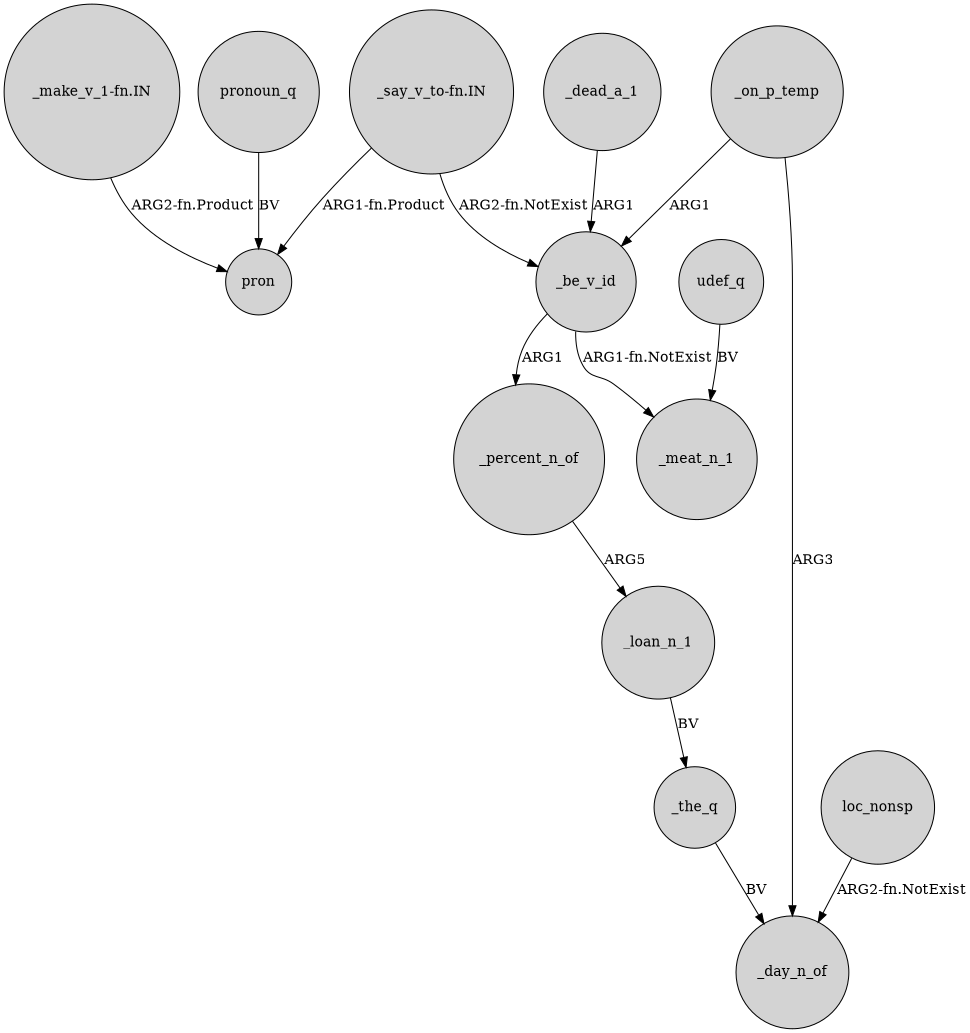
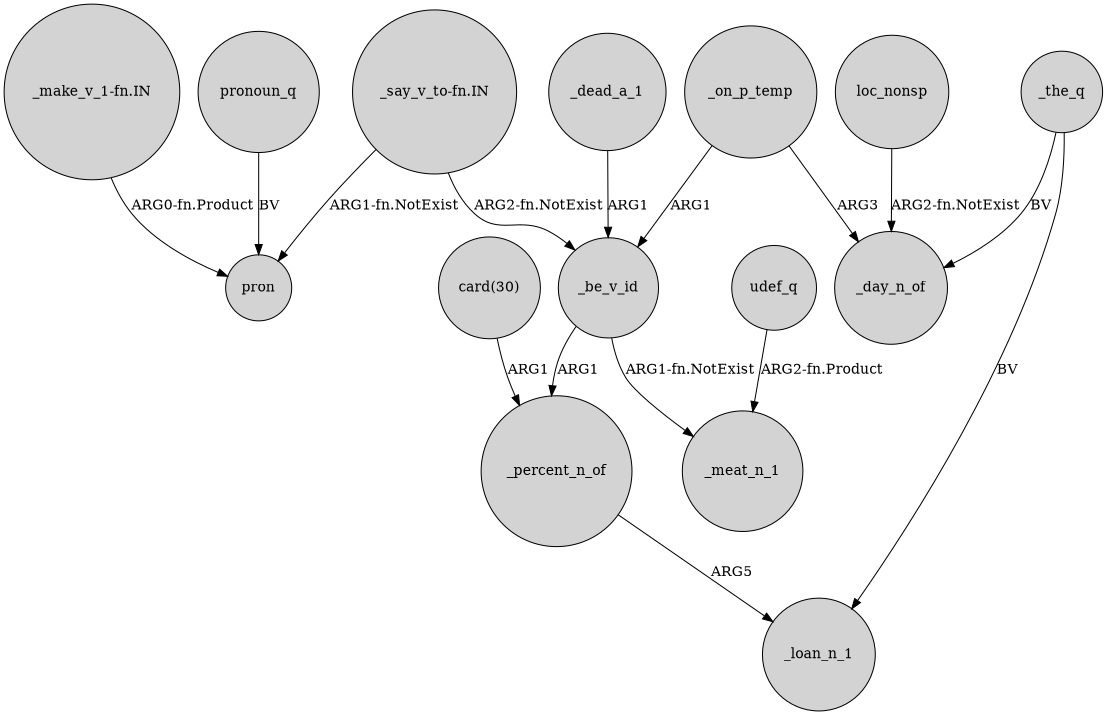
edge "_make_v_1-fn.IN" -> "pron": label "ARG2-fn.Product" -> "ARG0-fn.Product"
edge "_say_v_to-fn.IN" -> "pron": label "ARG1-fn.Product" -> "ARG1-fn.NotExist"
node "card(30)": added
edge "udef_q" -> "_meat_n_1": label "BV" -> "ARG2-fn.Product"
edge "_loan_n_1" -> "_the_q": reversed
